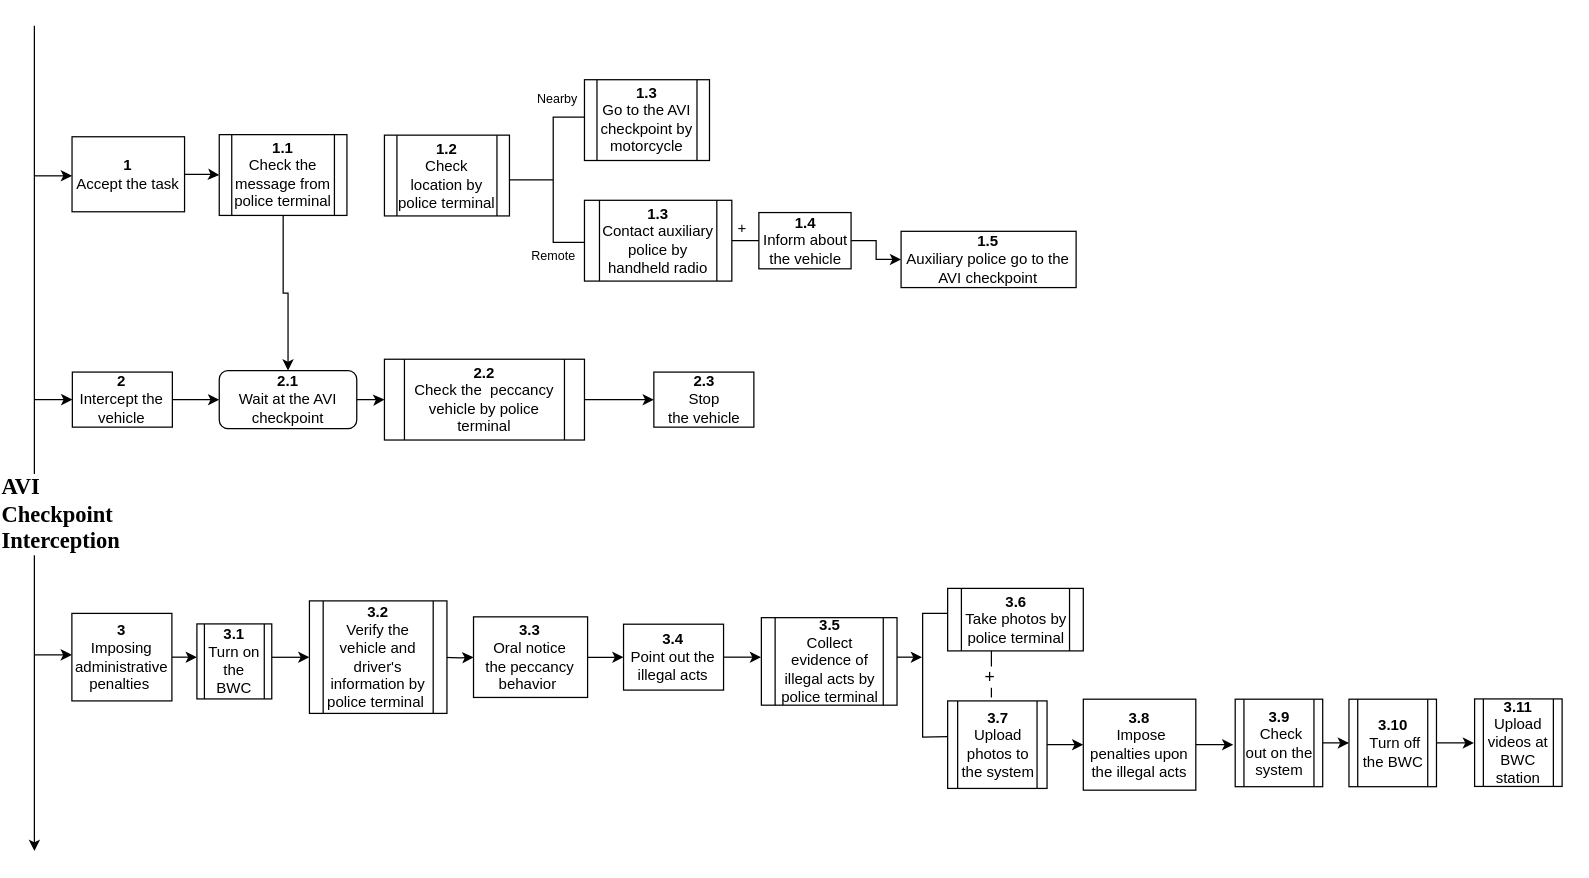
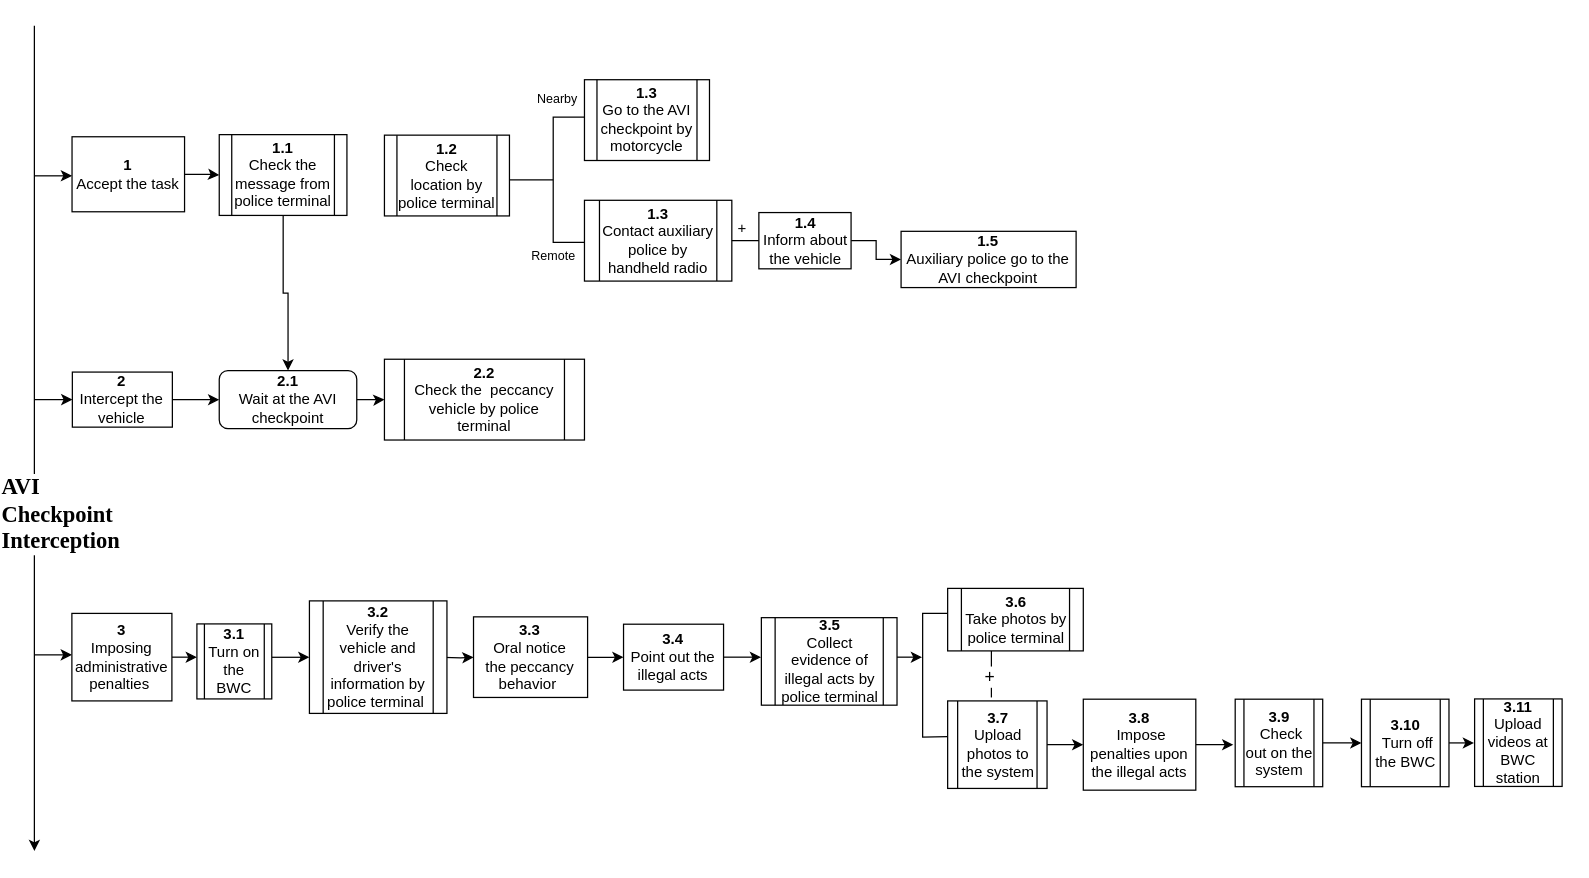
edge "2.2 Check the peccancy vehicle by police terminal" -> "2.3 Stop the vehicle": removed
node "2.3 Stop the vehicle": removed
node "3.10 Turn off the BWC": moved (1393, 743) -> (1405, 743)
